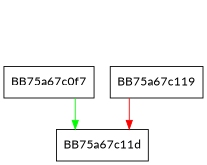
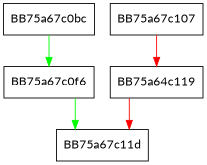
node "BB75a67c0bc": added
node "BB75a67c107": added
node "BB75a67c0f7": label "BB75a67c0f7" -> "BB75a67c0f6"
node "BB75a67c119": label "BB75a67c119" -> "BB75a64c119"
